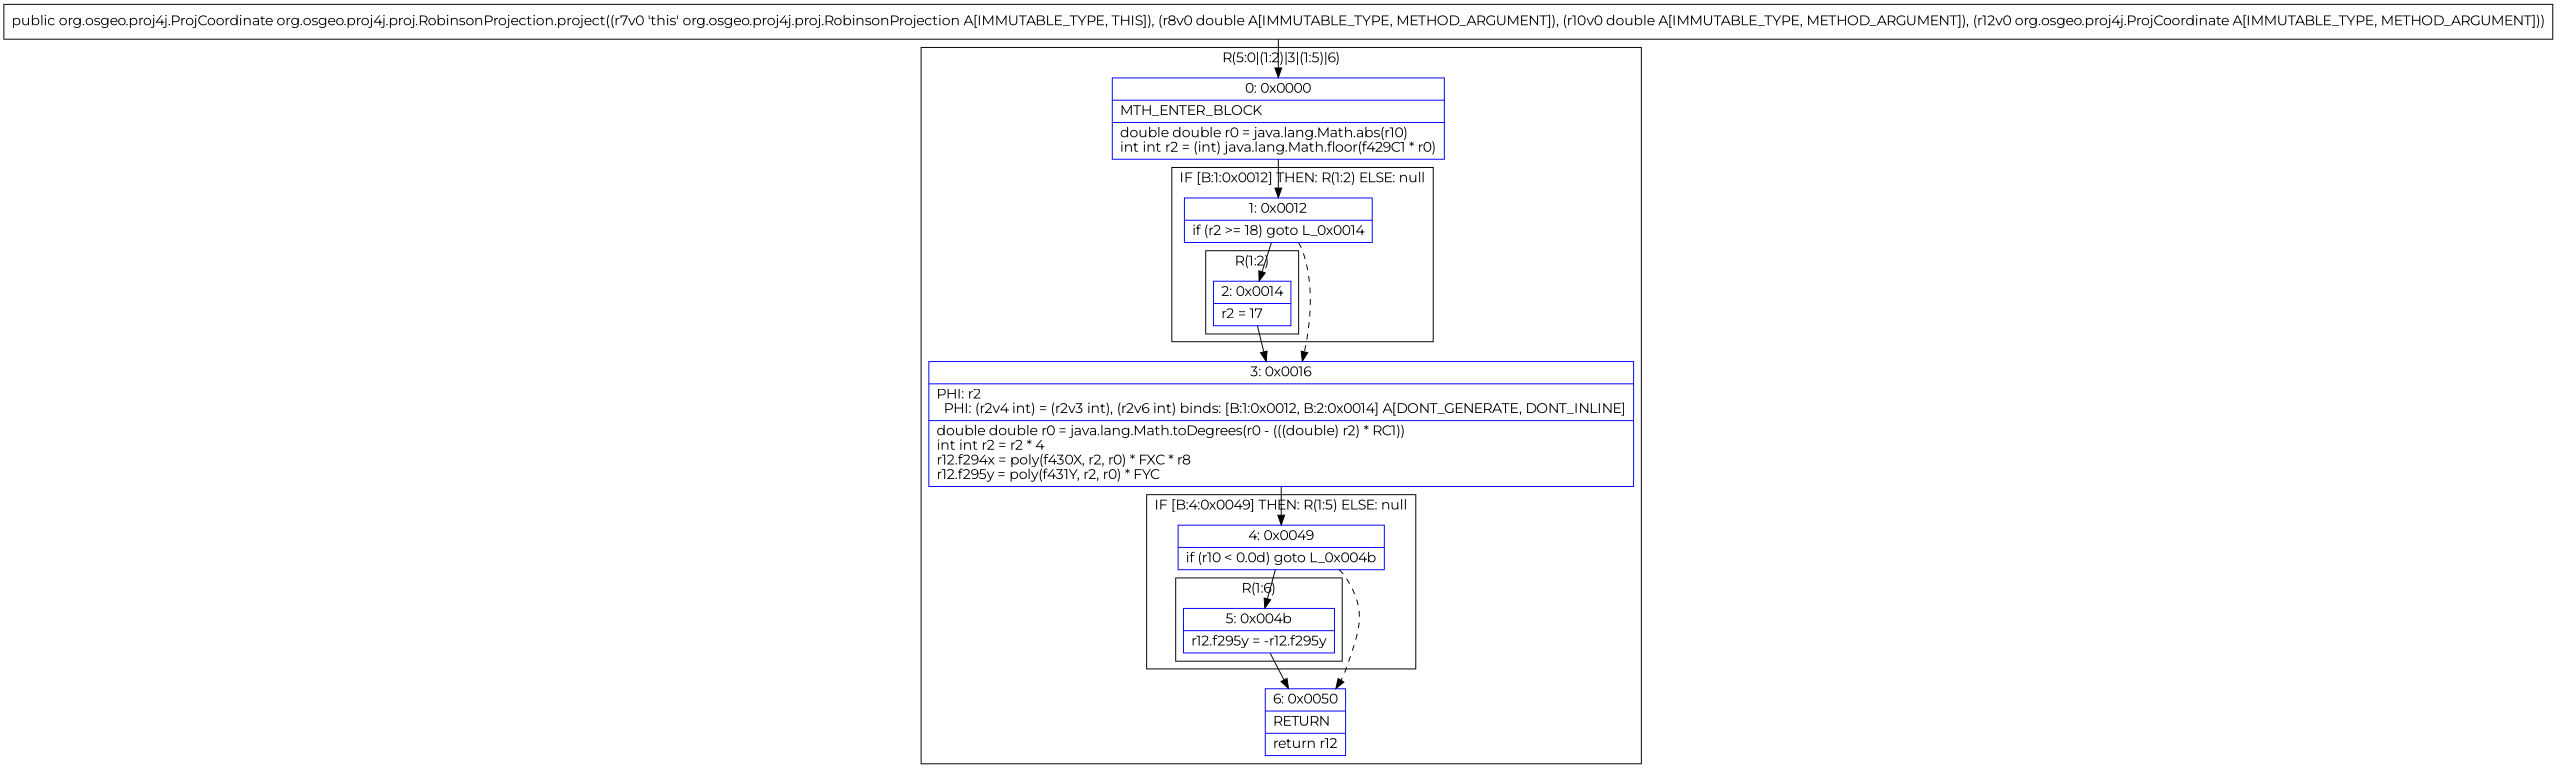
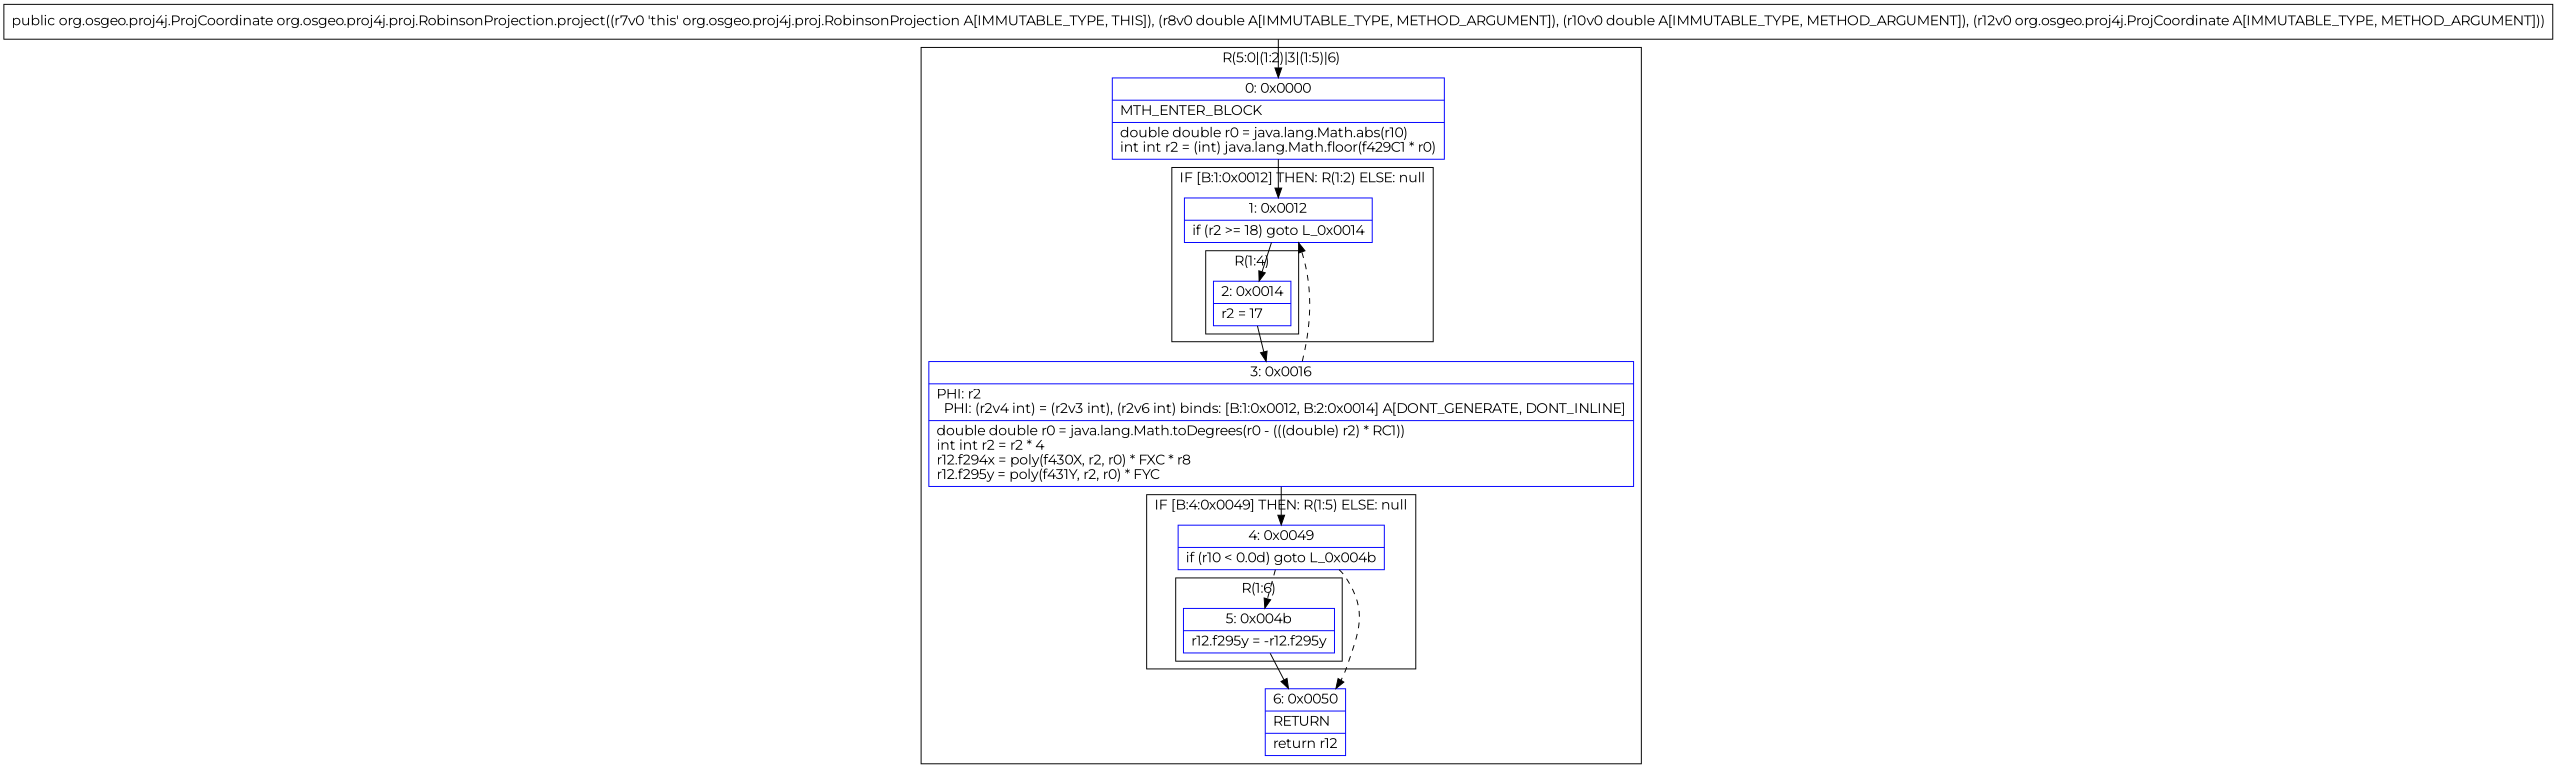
cluster "R(1:2)": label "R(1:2)" -> "R(1:4)"
edge "1: 0x0012" -> "3: 0x0016": reversed
edge "4: 0x0049" -> "5: 0x004b": style solid -> dashed
